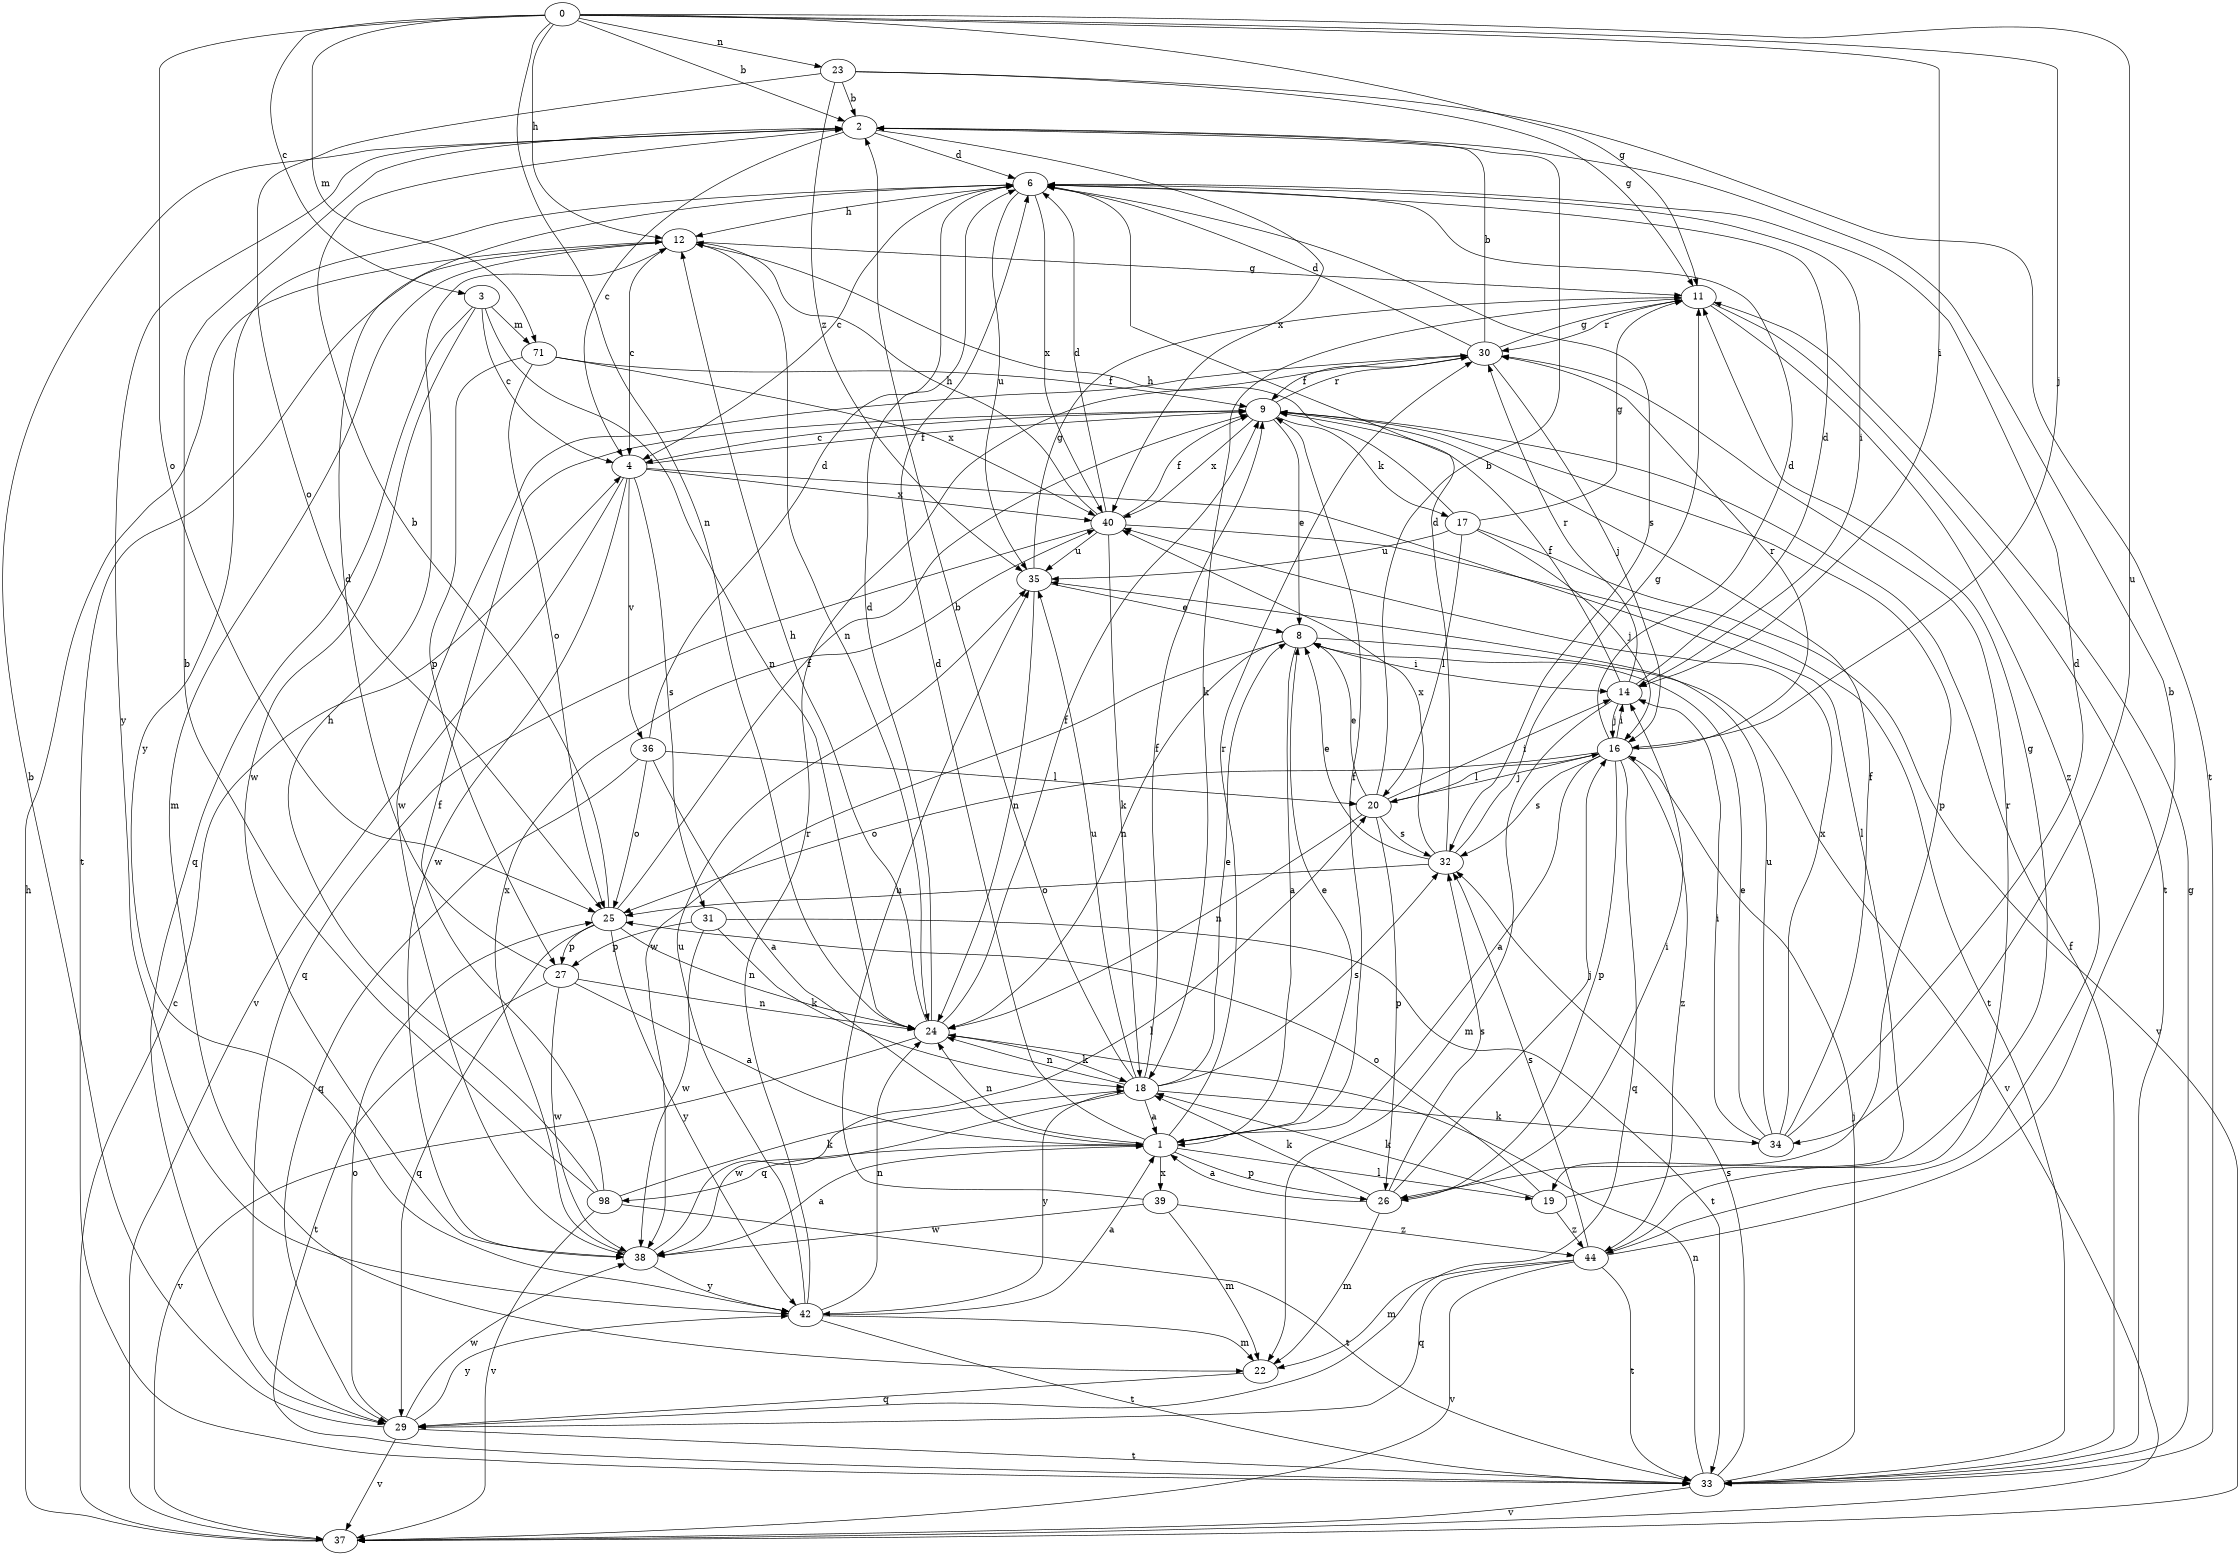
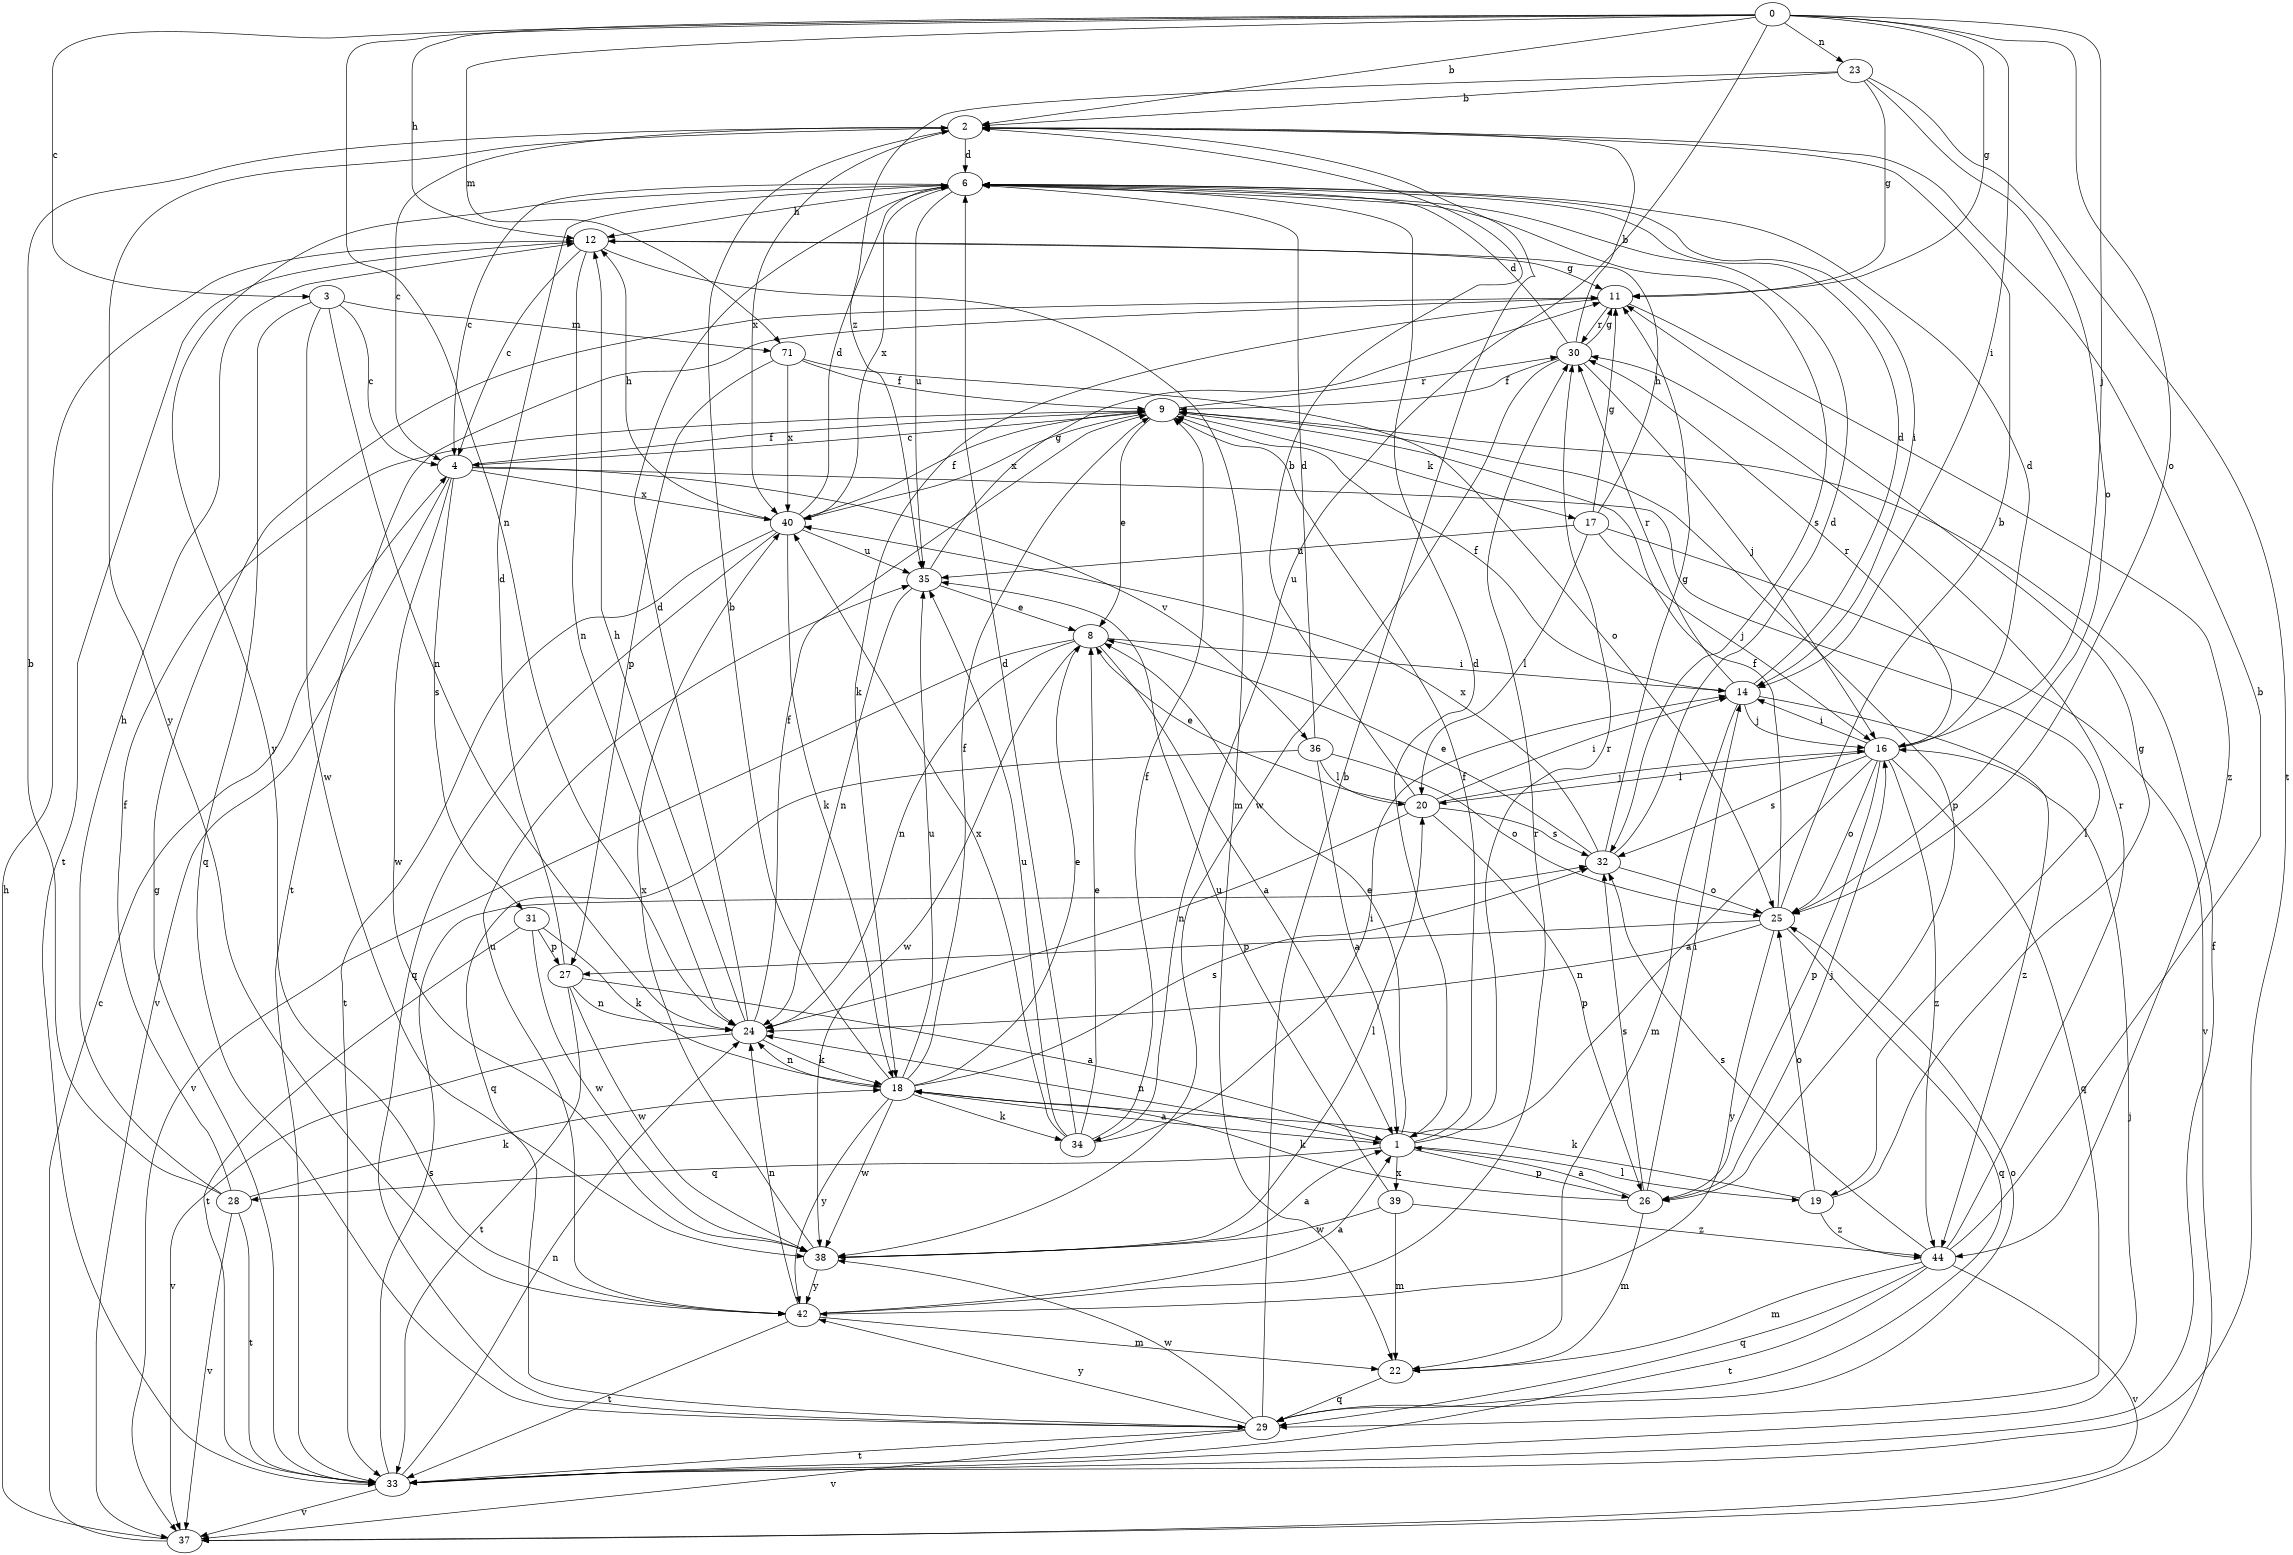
edge "14" -> "44": added, label "z"
node "98": label "98" -> "28"
